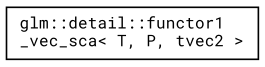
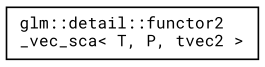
node "glm::detail::functor1 _vec_sca< T, P, tvec2 >": label "glm::detail::functor1 _vec_sca< T, P, tvec2 >" -> "glm::detail::functor2 _vec_sca< T, P, tvec2 >"
